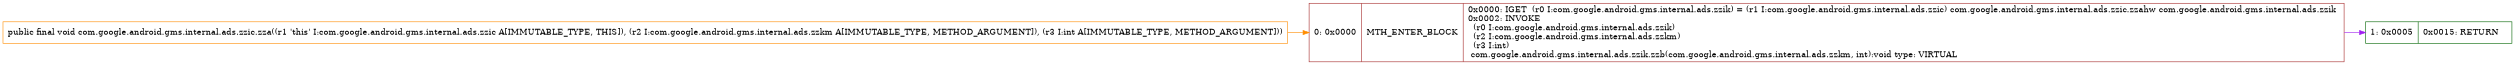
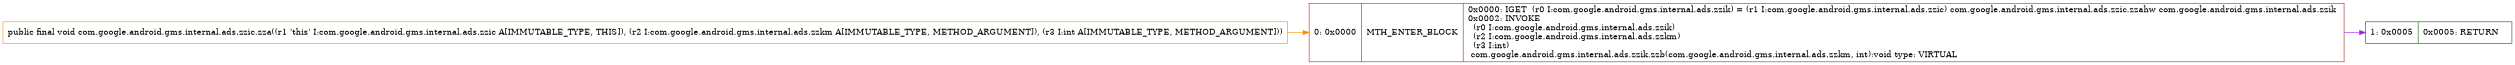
node "1: 0x0005": text "0x0015: RETURN" -> "0x0005: RETURN"
